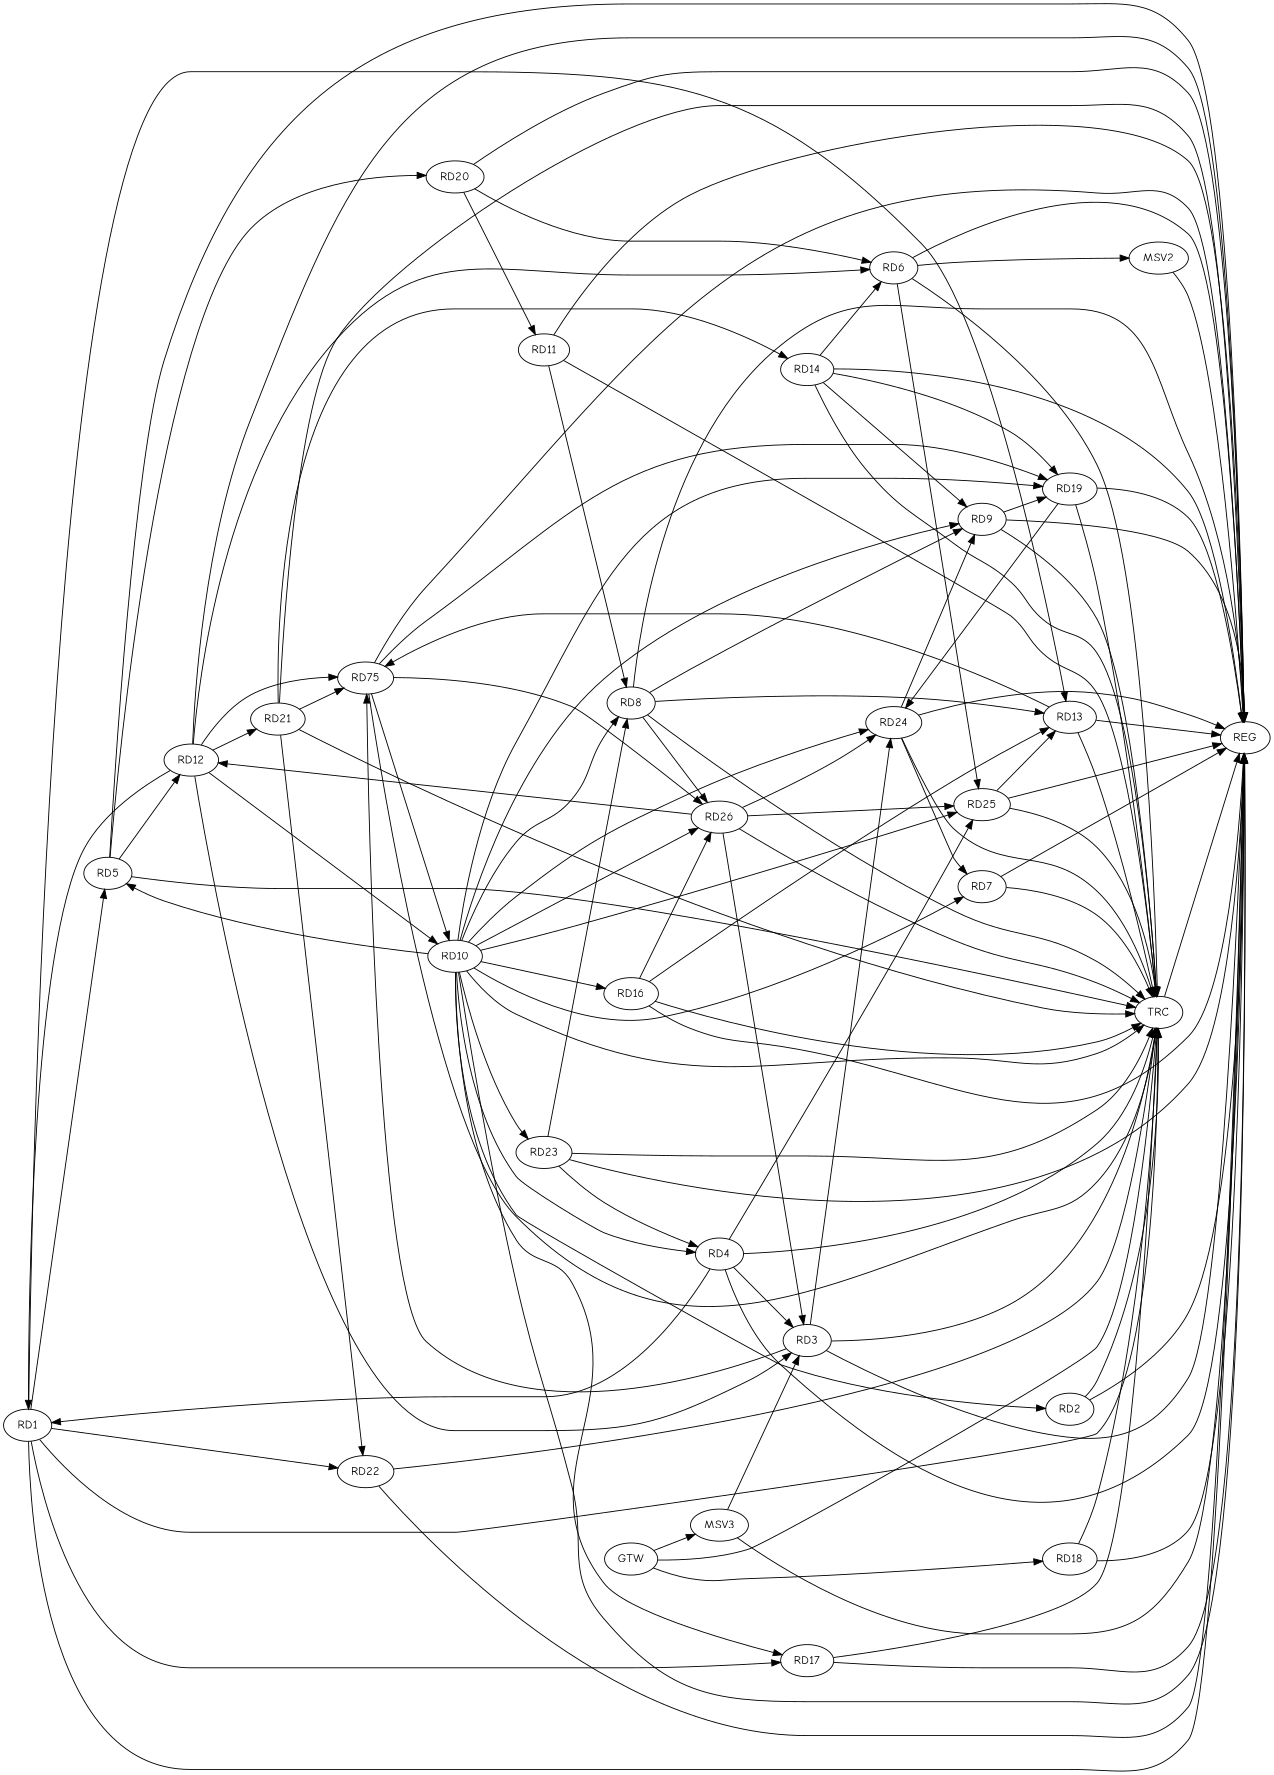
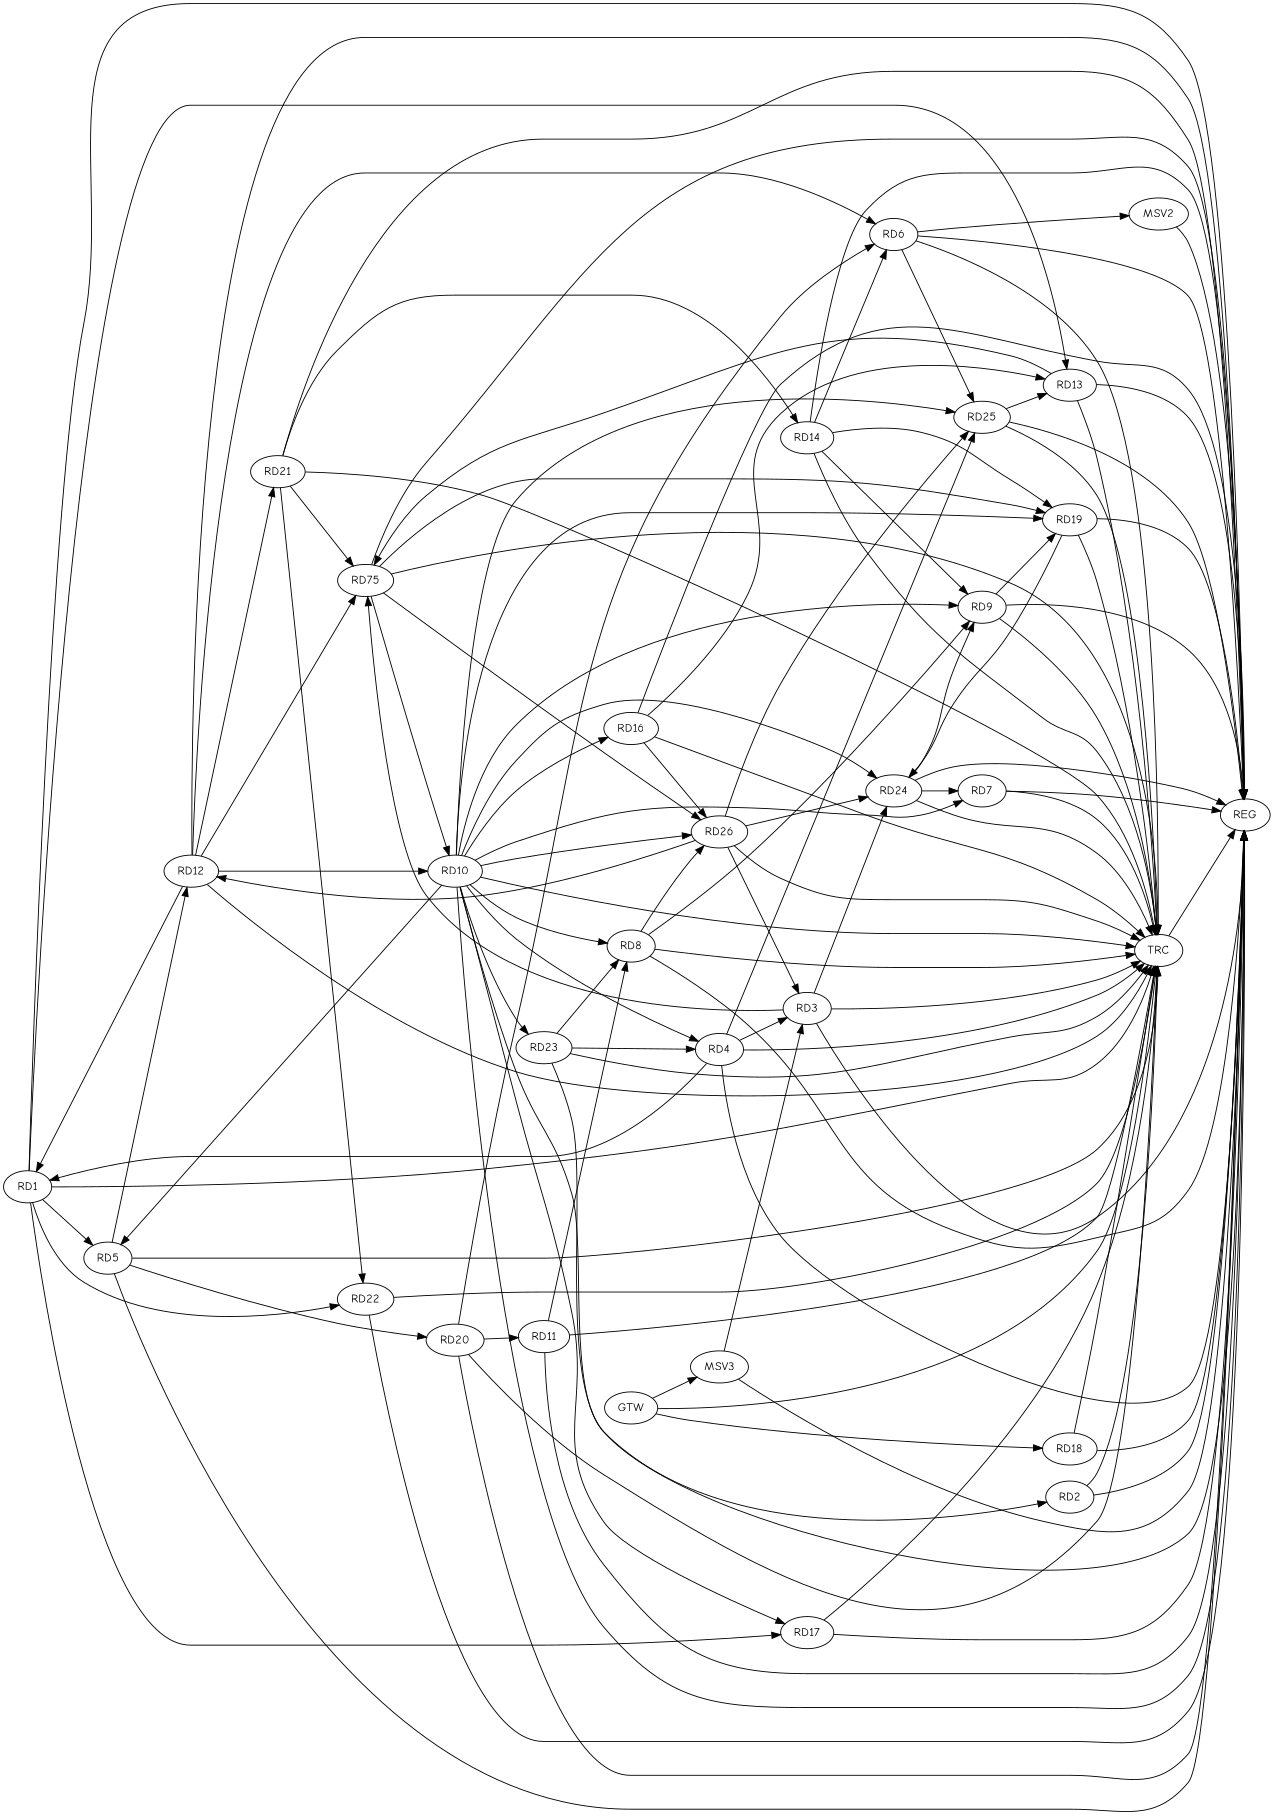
edge "RD8" -> "RD13": removed
edge "RD12" -> "RD3": now "RD12" -> "TRC"
edge "RD20" -> "TRC": added
